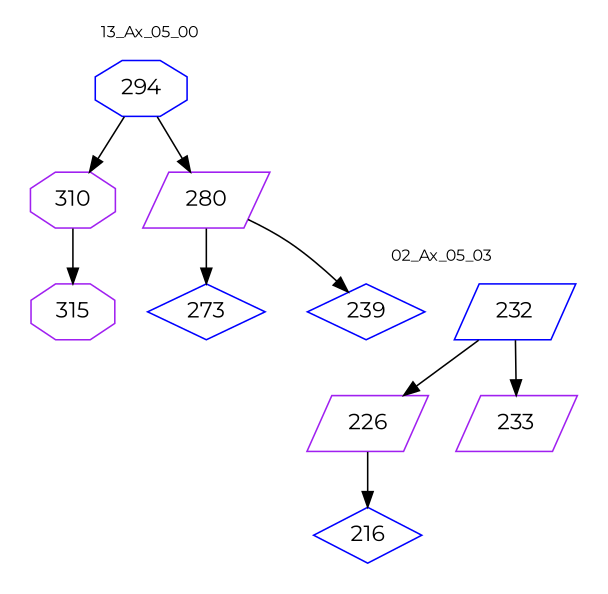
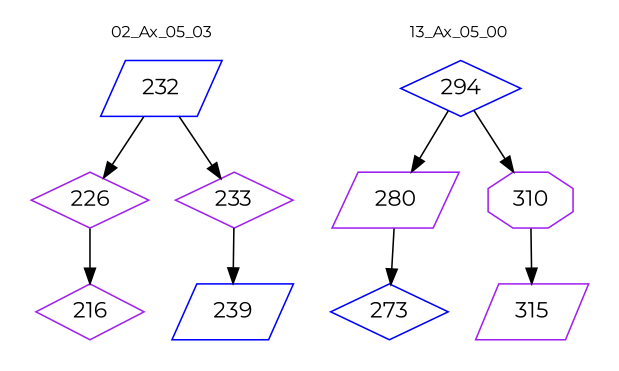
node "294": shape octagon -> diamond
edge "280" -> "239": now "233" -> "239"
node "315": shape octagon -> parallelogram
node "239": shape diamond -> parallelogram
node "226": shape parallelogram -> diamond
node "233": shape parallelogram -> diamond
node "216": color blue -> purple
